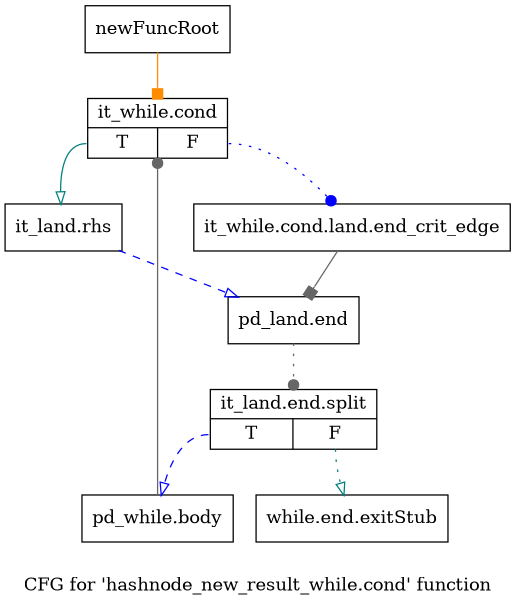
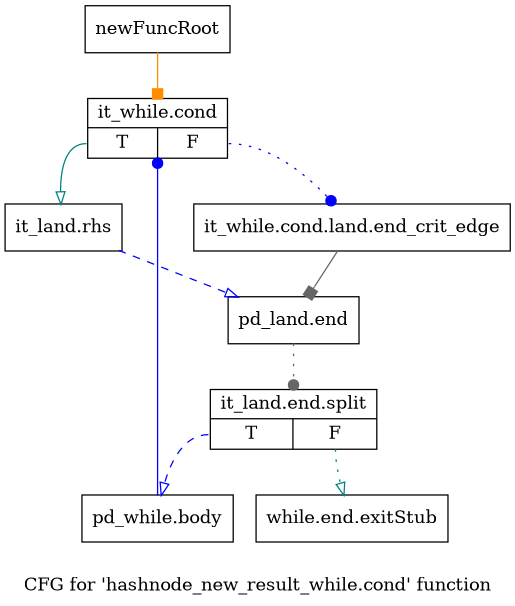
edge "pd_while.body" -> "it_while.cond": color gray40 -> blue
